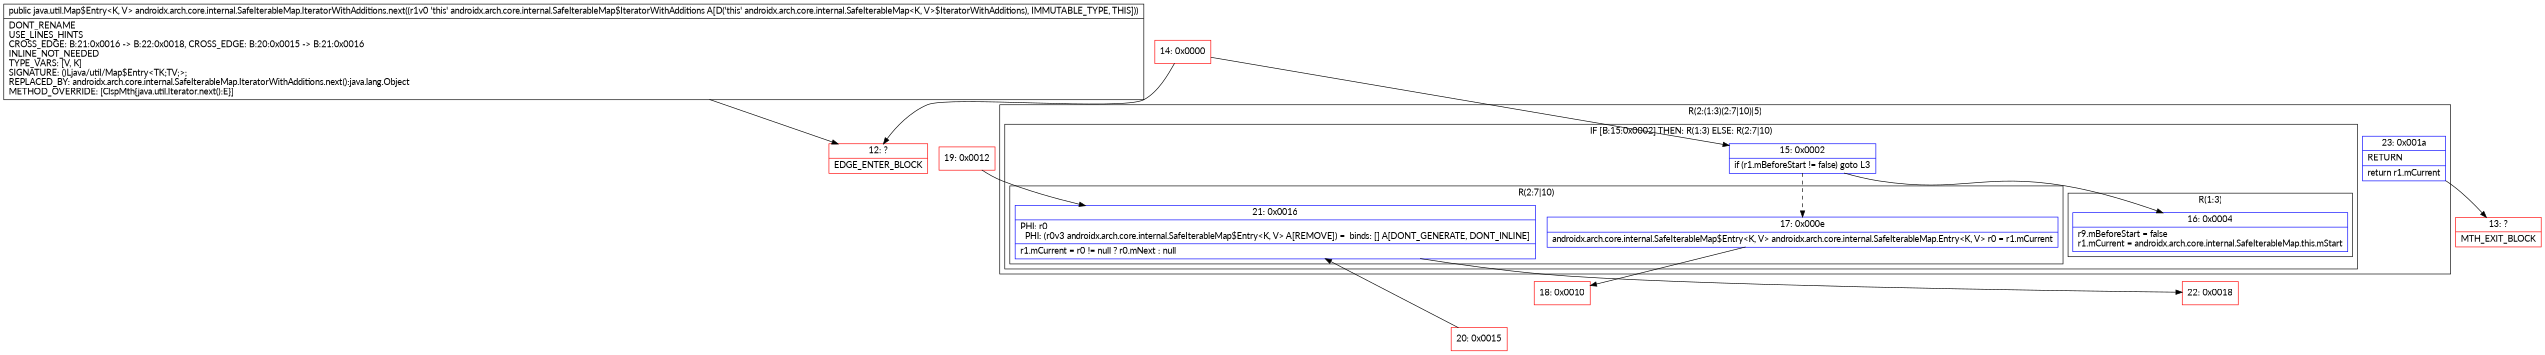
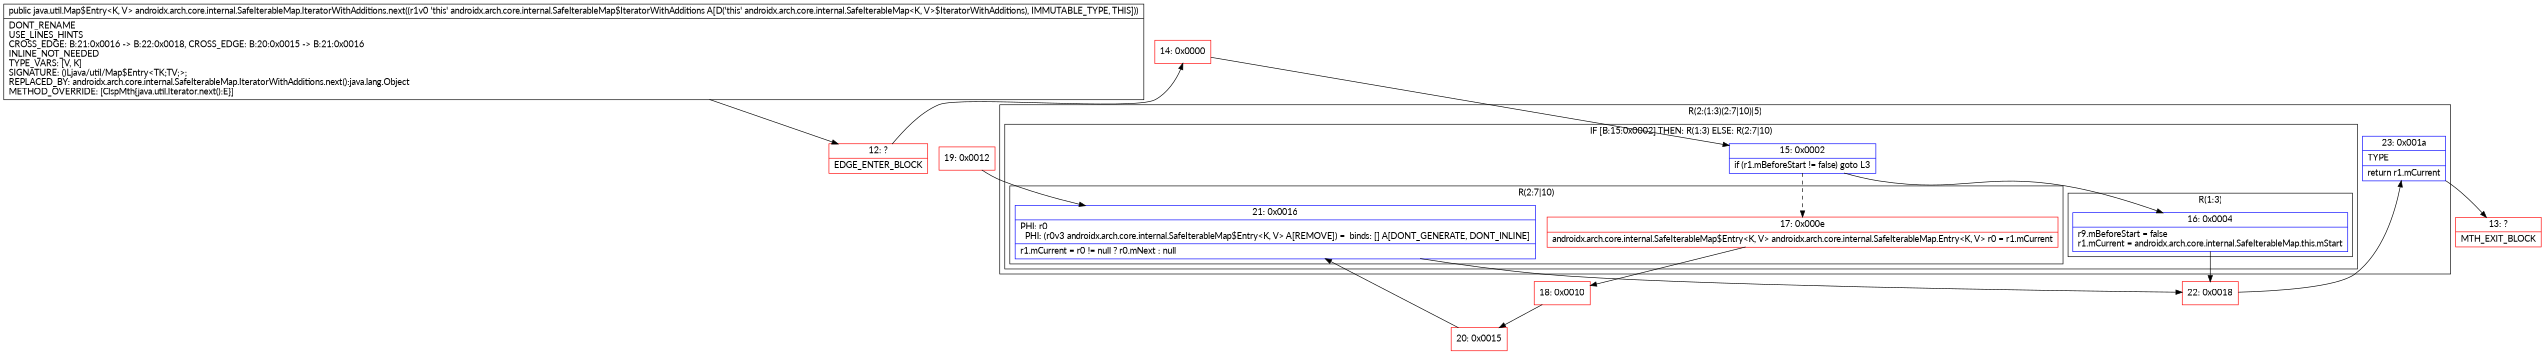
edge "14: 0x0000" -> "12: ?": reversed
node "23: 0x001a": text "RETURN" -> "TYPE"
node "17: 0x000e": color blue -> red
edge "16: 0x0004" -> "22: 0x0018": added
edge "22: 0x0018" -> "23: 0x001a": added
edge "18: 0x0010" -> "20: 0x0015": added
